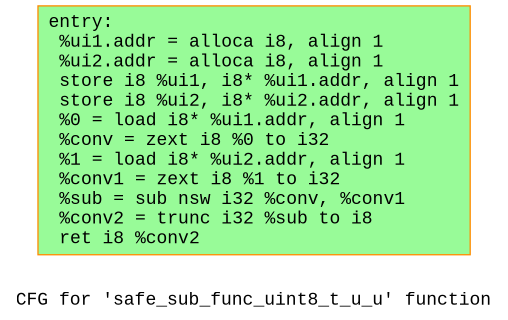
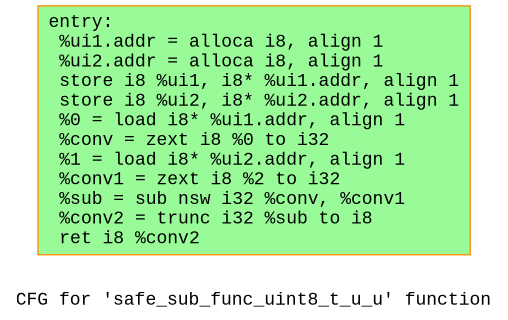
node "entry:": text "%conv1 = zext i8 %1 to i32" -> "%conv1 = zext i8 %2 to i32"
